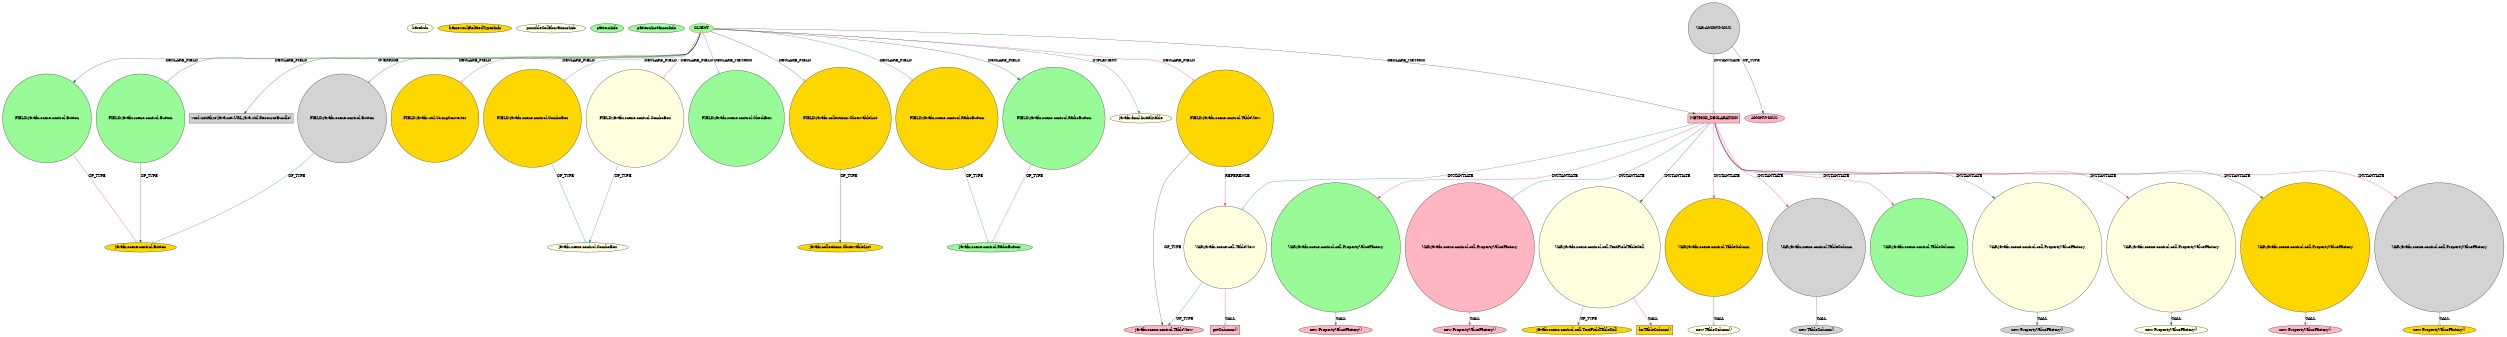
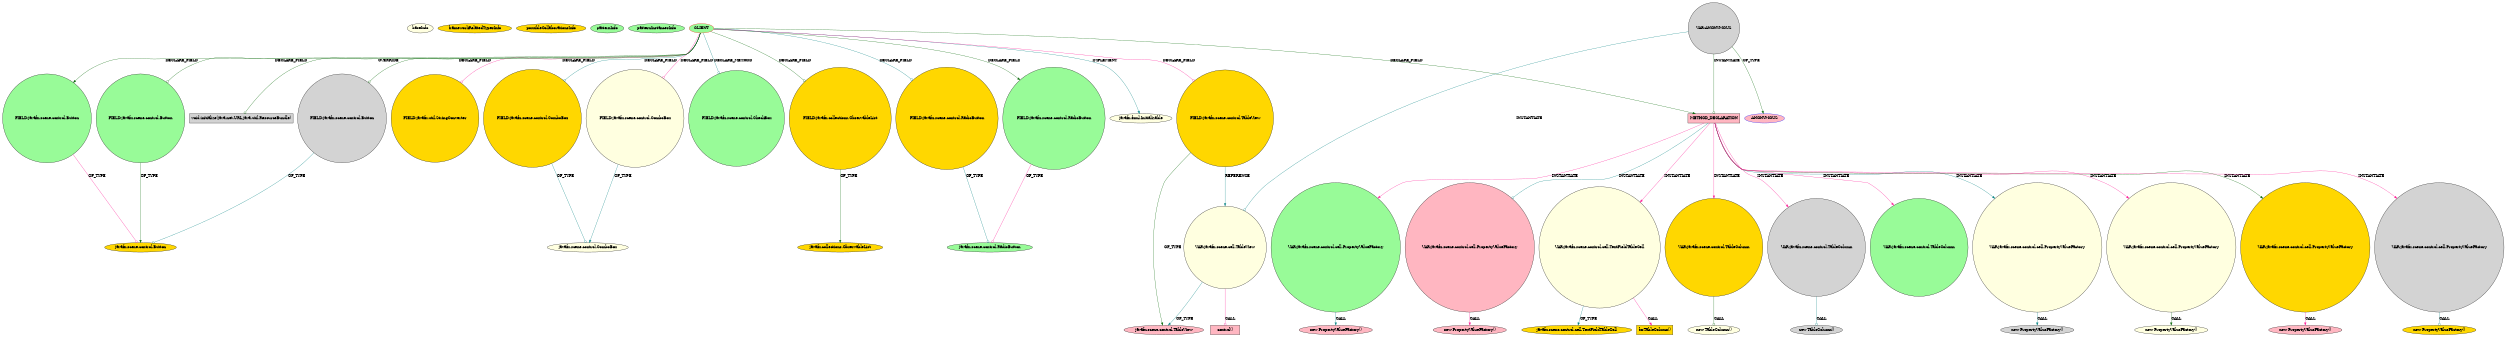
node "possibleCollaborationsInfo": fillcolor lightyellow -> gold
edge "CLIENT" -> "void initialize(java.net.URL,java.util.ResourceBundle)": arrowhead normal -> odot
edge "CLIENT" -> "METHOD_DECLARATION": label "DECLARE_METHOD" -> "DECLARE_FIELD"
edge "METHOD_DECLARATION" -> "VAR:javafx.scene.control.cell.TextFieldTableCell": color darkgreen -> deeppink
edge "METHOD_DECLARATION" -> "VAR:javafx.scene.cell.TableView": now "VAR:ANONYMOUS" -> "VAR:javafx.scene.cell.TableView"
edge "FIELD:javafx.scene.control.TableView" -> "VAR:javafx.scene.cell.TableView": color deeppink -> teal
node "getColumns()": label "getColumns()" -> "control()"
